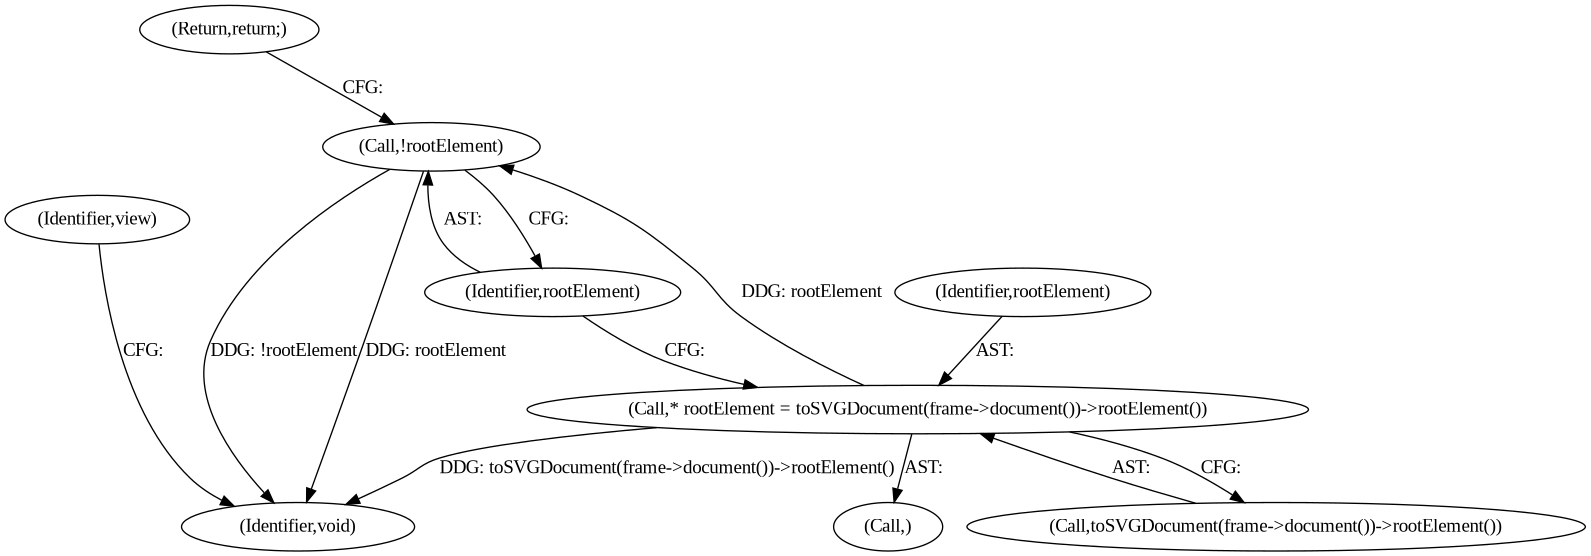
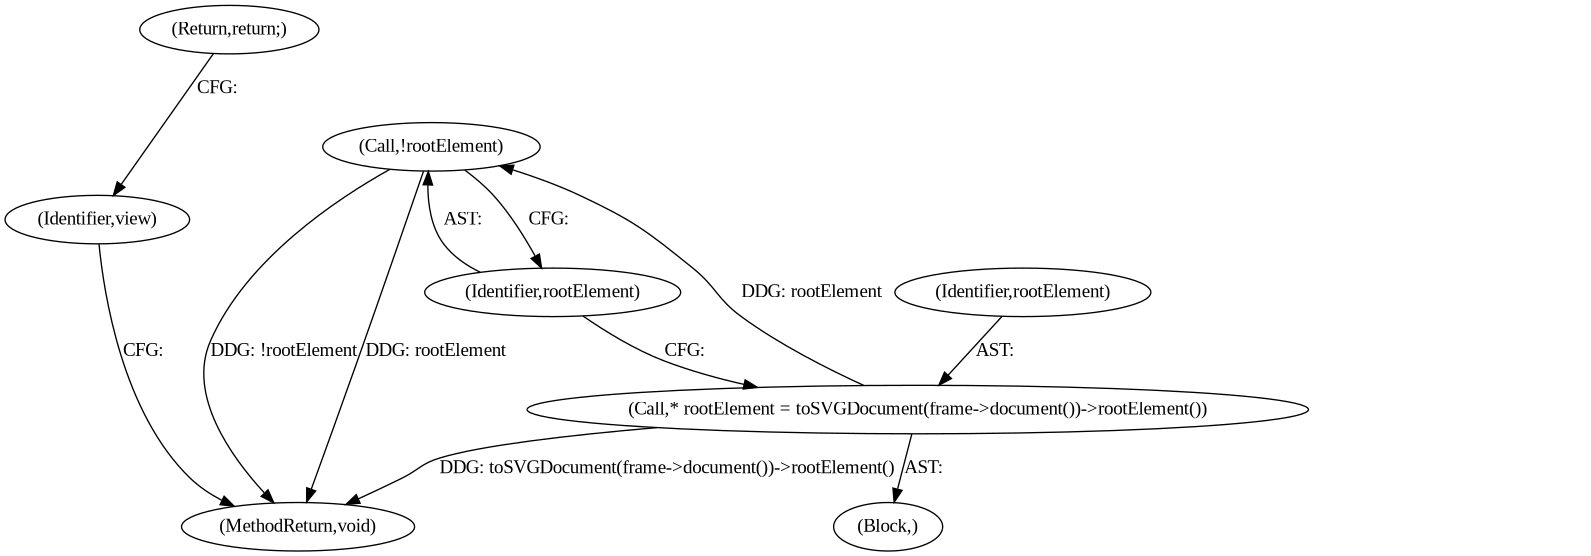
edge "(Return,return;)" -> "(Call,!rootElement)": now "(Return,return;)" -> "(Identifier,view)"
node "(Identifier,void)": label "(Identifier,void)" -> "(MethodReturn,void)"
node "(Call,)": label "(Call,)" -> "(Block,)"
node "(Call,toSVGDocument(frame->document())->rootElement())": removed
